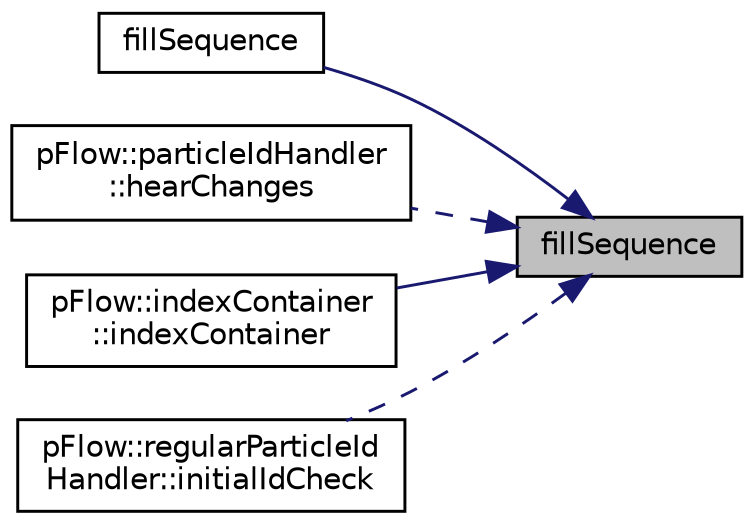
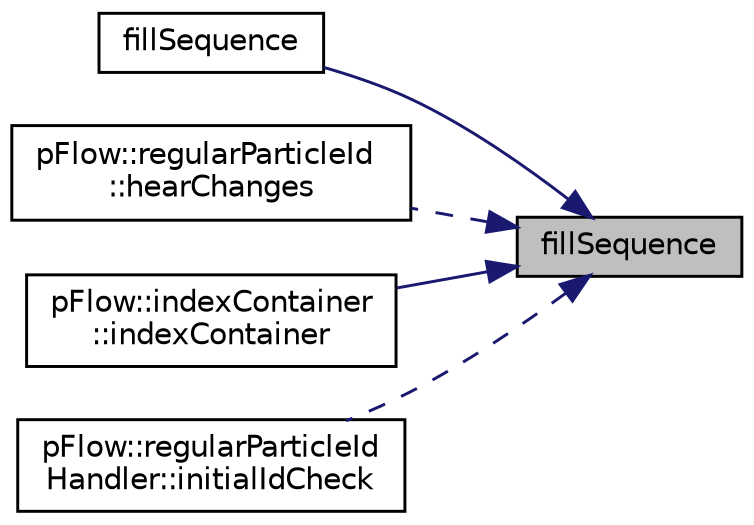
node "pFlow::particleIdHandler ::hearChanges": label "pFlow::particleIdHandler ::hearChanges" -> "pFlow::regularParticleId ::hearChanges"
